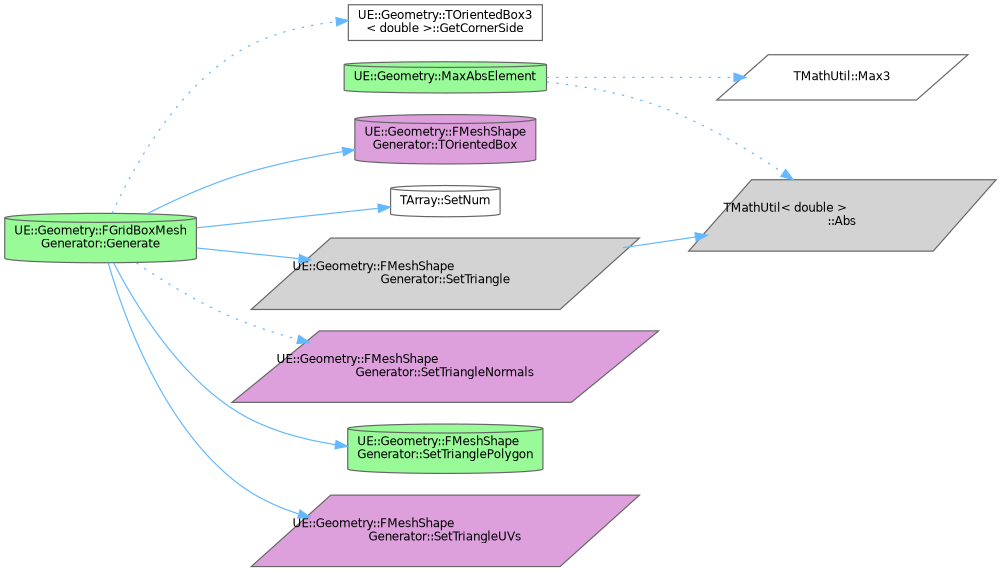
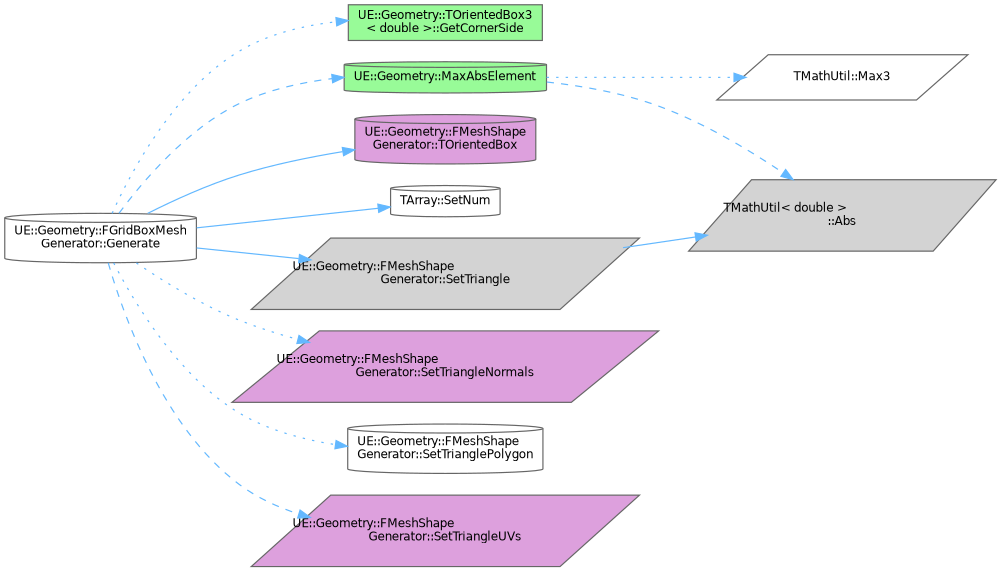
node "UE::Geometry::TOrientedBox3 < double >::GetCornerSide": fillcolor white -> palegreen
edge "UE::Geometry::MaxAbsElement" -> "TMathUtil< double > ::Abs": style dotted -> dashed
edge "UE::Geometry::FGridBoxMesh Generator::Generate" -> "UE::Geometry::MaxAbsElement": added
node "UE::Geometry::FGridBoxMesh Generator::Generate": fillcolor palegreen -> white
edge "UE::Geometry::FGridBoxMesh Generator::Generate" -> "UE::Geometry::FMeshShape Generator::SetTrianglePolygon": style solid -> dotted
edge "UE::Geometry::FGridBoxMesh Generator::Generate" -> "UE::Geometry::FMeshShape Generator::SetTriangleUVs": style solid -> dashed
node "UE::Geometry::FMeshShape Generator::SetTrianglePolygon": fillcolor palegreen -> white
